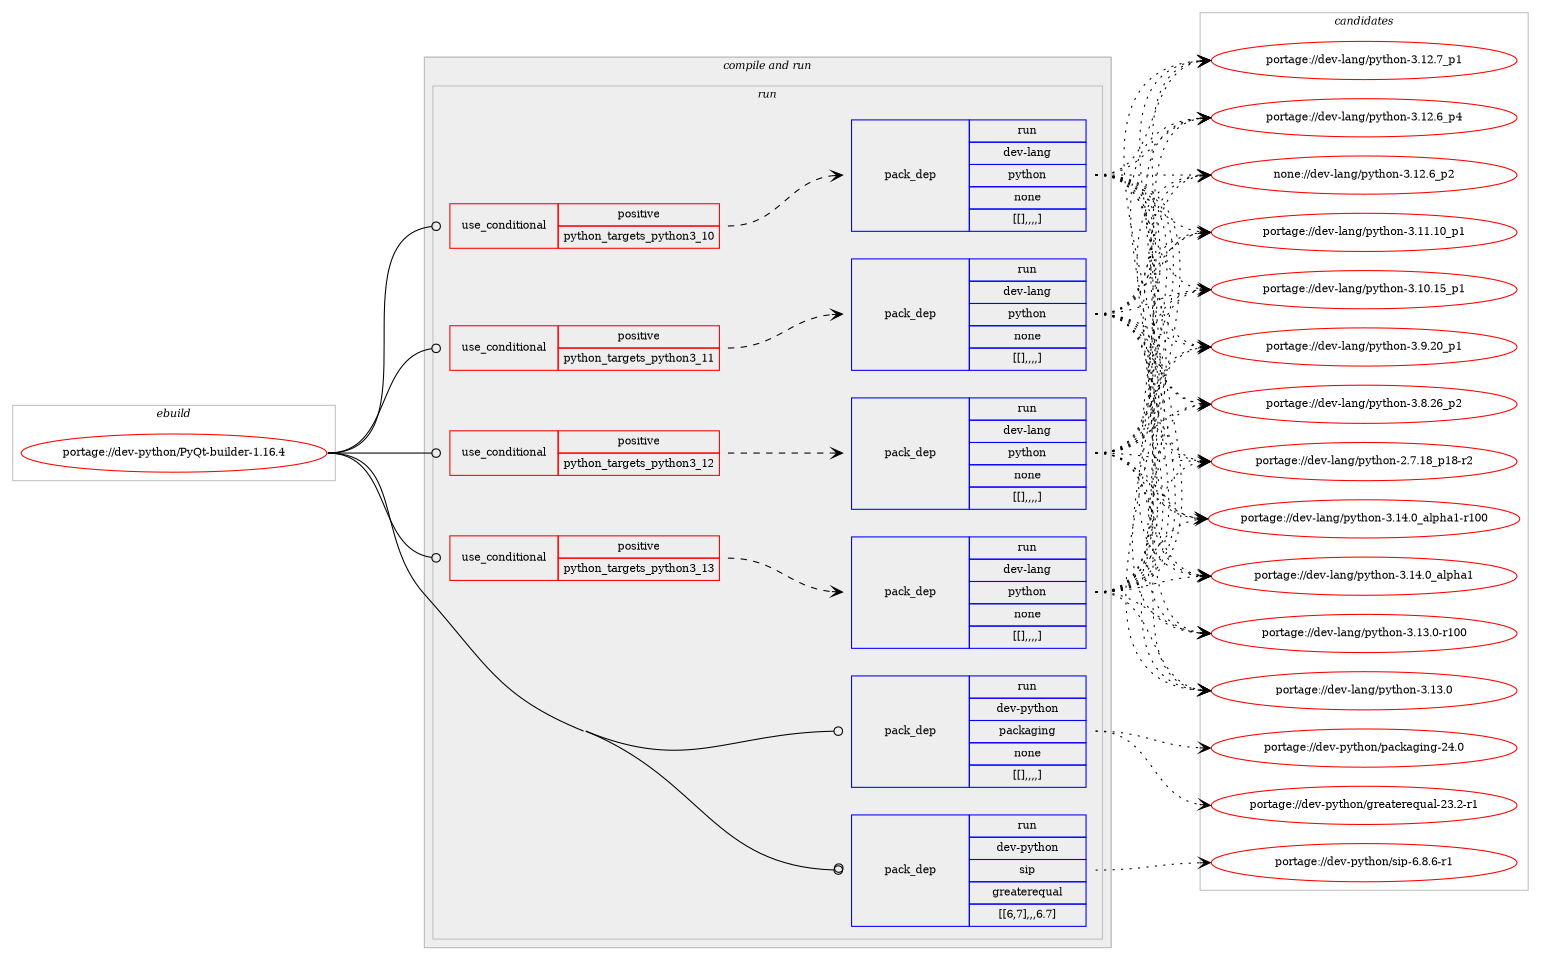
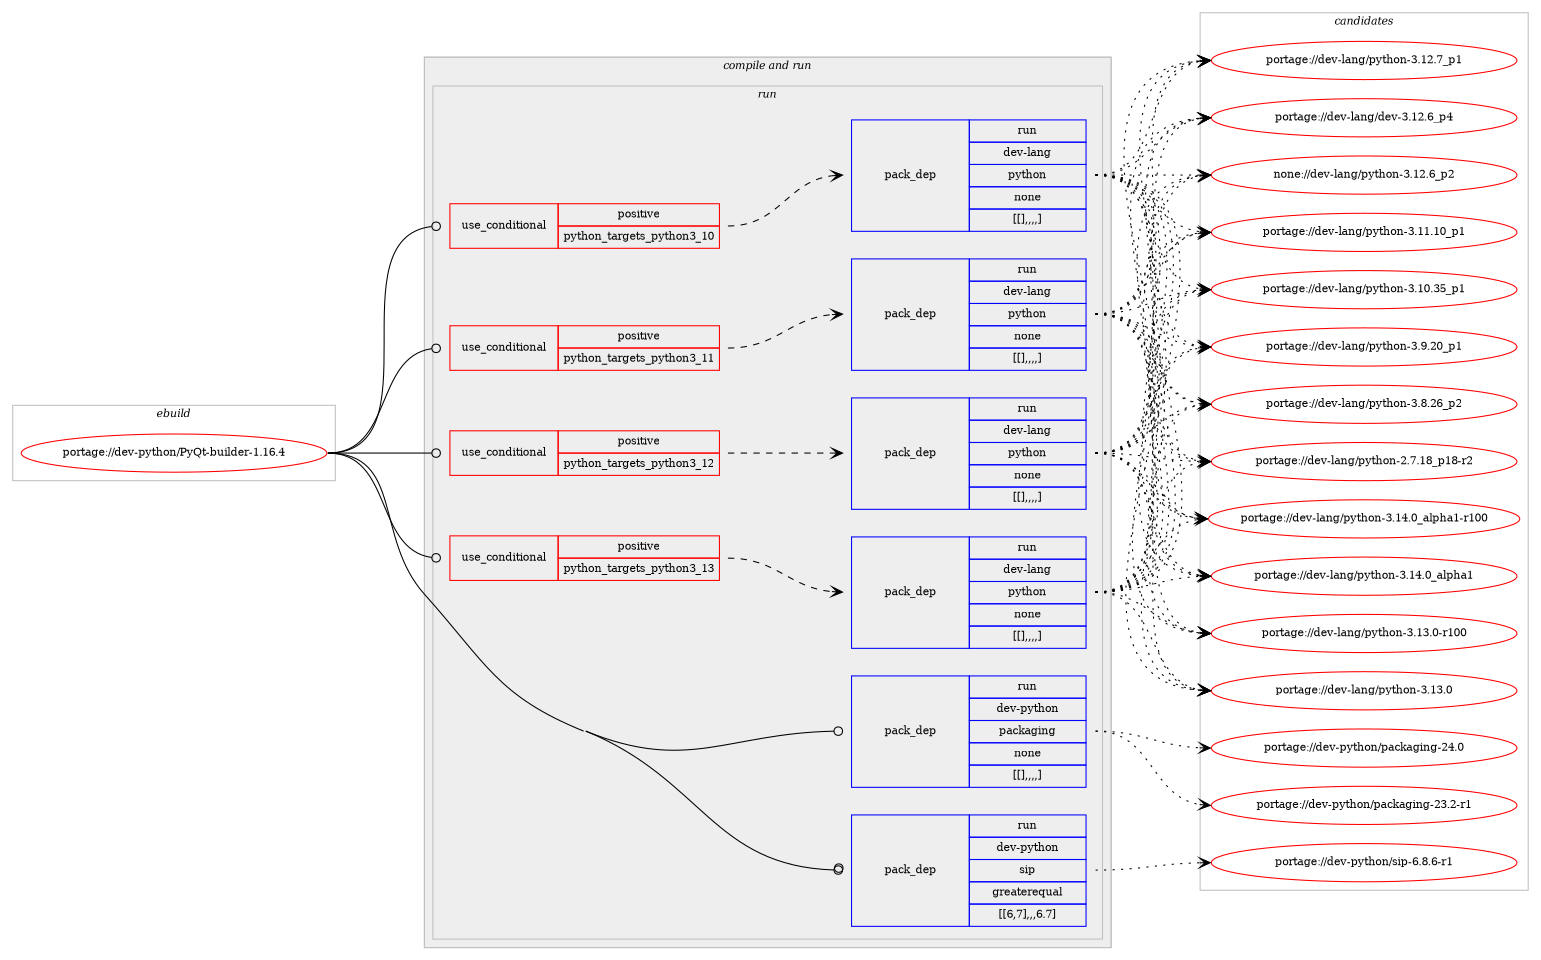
node "portage://dev-lang/python-3.12.6_p4": label "portage://dev-lang/python-3.12.6_p4" -> "portage://dev-lang/dev-3.12.6_p4"
node "portage://dev-lang/python-3.10.15_p1": label "portage://dev-lang/python-3.10.15_p1" -> "portage://dev-lang/python-3.10.35_p1"
node "portage://dev-python/greaterequal-23.2-r1": label "portage://dev-python/greaterequal-23.2-r1" -> "portage://dev-python/packaging-23.2-r1"
